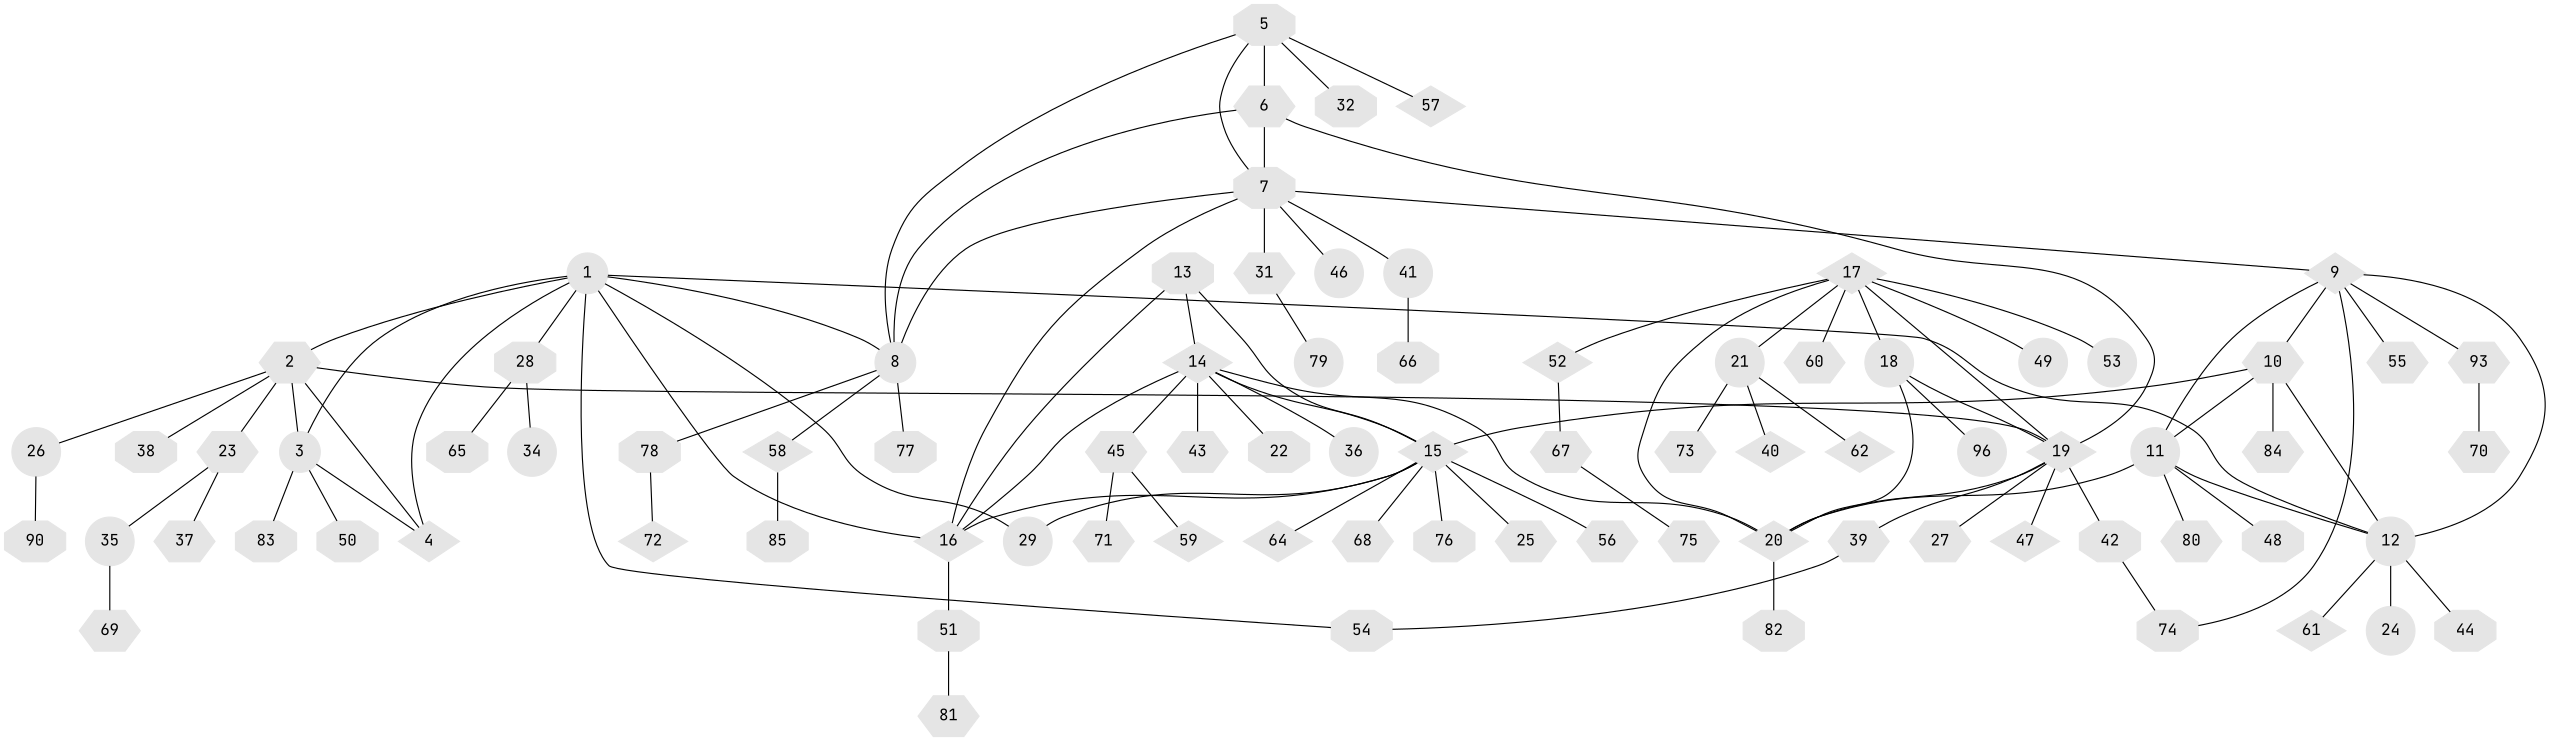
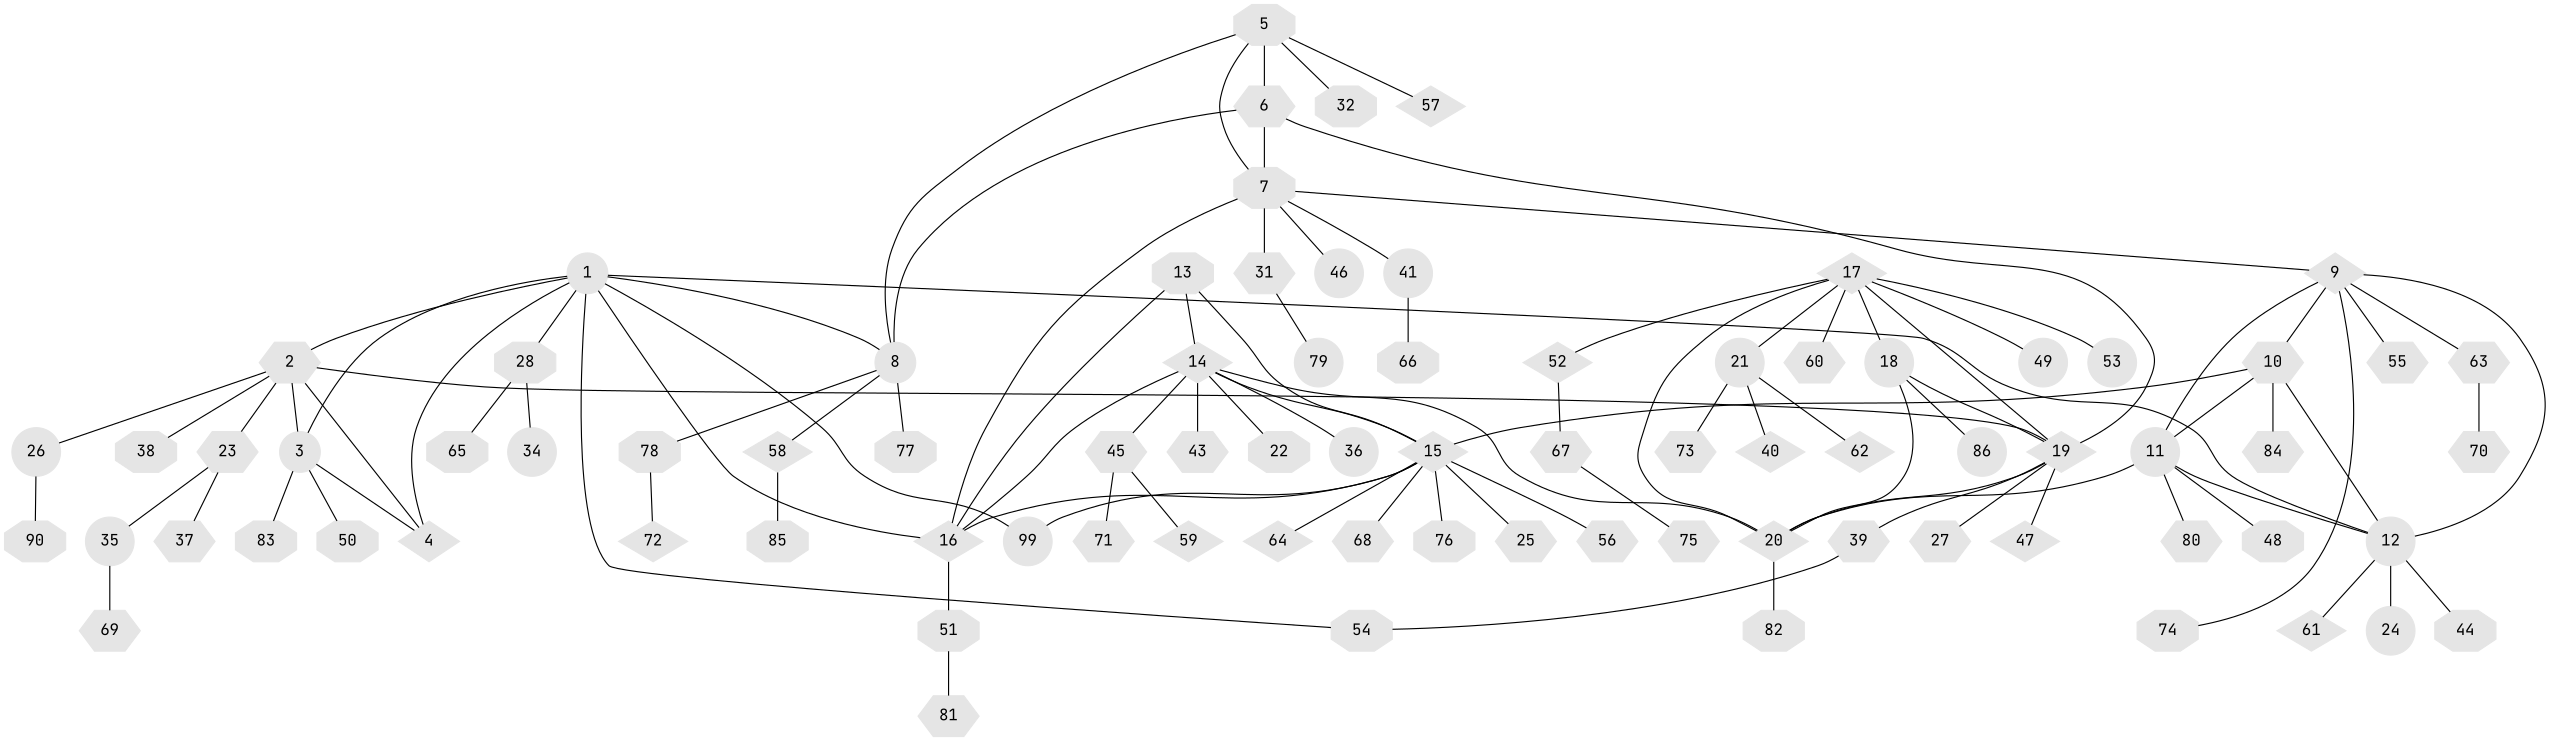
edge "7" -- "8": removed
node "93": label "93" -> "63"
node "96": label "96" -> "86"
node "29": label "29" -> "99"
node "42": removed
